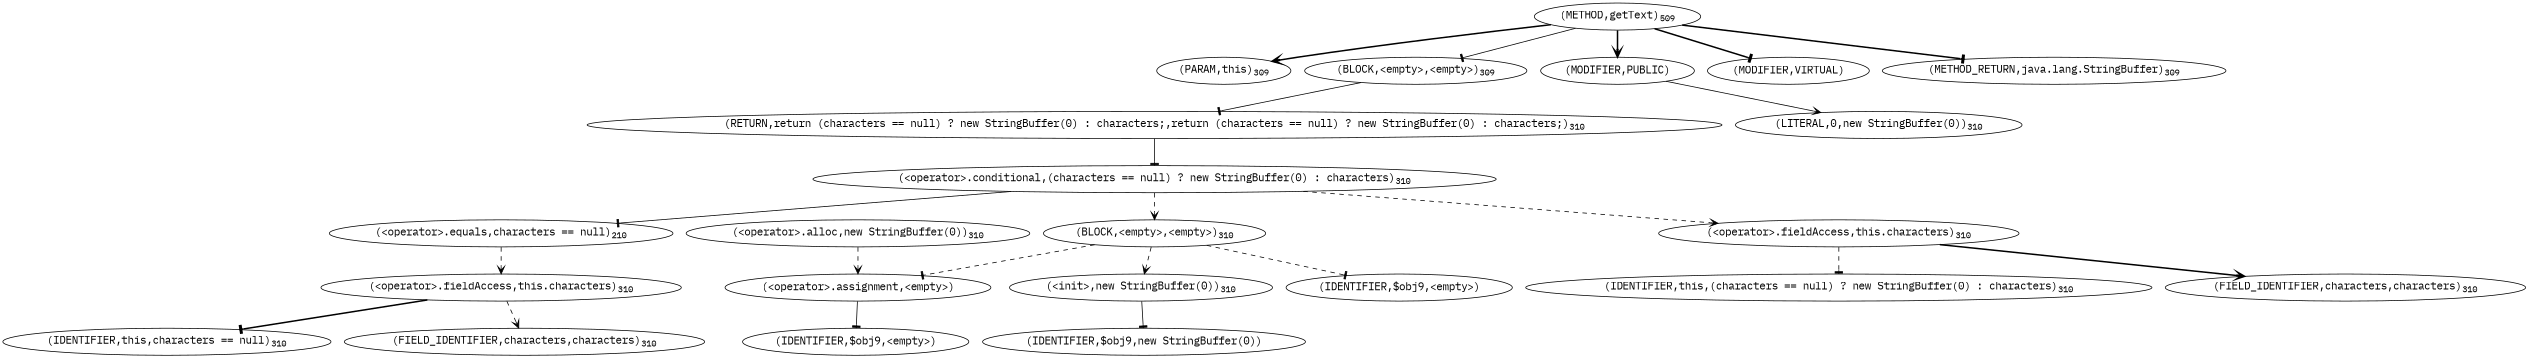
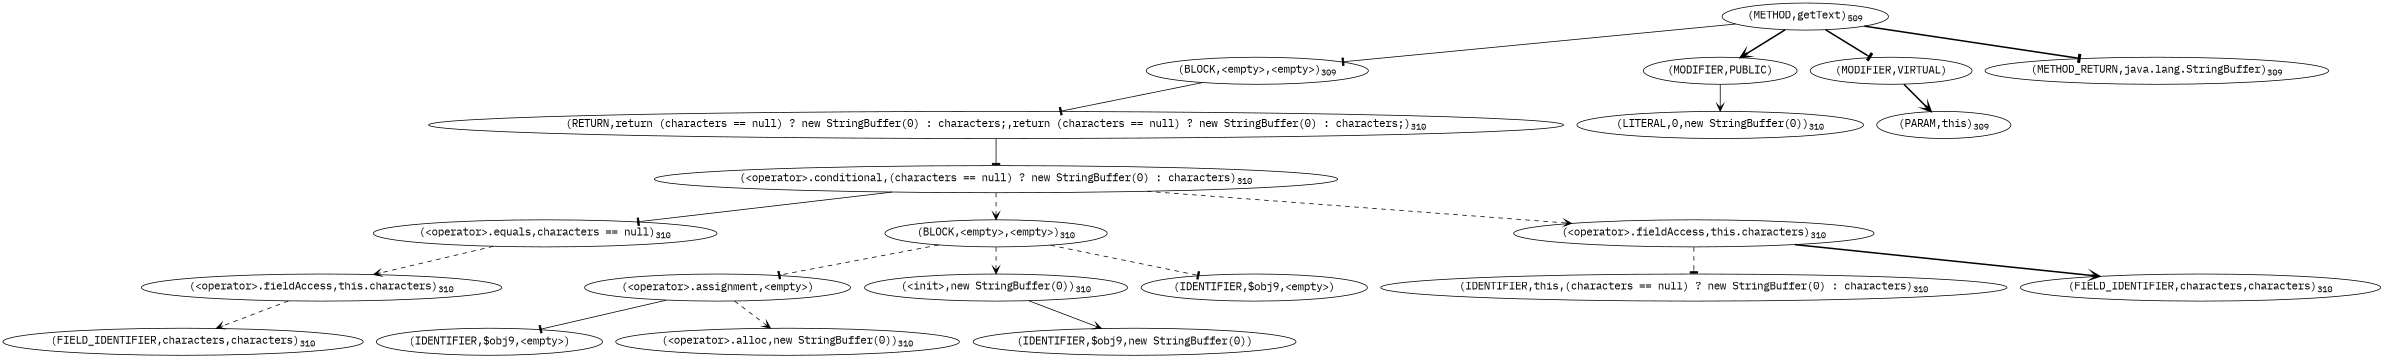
edge "(METHOD,getText)" -> "(PARAM,this)": now "(MODIFIER,VIRTUAL)" -> "(PARAM,this)"
node "(<operator>.equals,characters == null)": text "210" -> "310"
edge "(<operator>.alloc,new StringBuffer(0))" -> "(<operator>.assignment,<empty>)": reversed
edge "(<init>,new StringBuffer(0))" -> "(IDENTIFIER,$obj9,new StringBuffer(0))": arrowhead tee -> vee
node "(IDENTIFIER,this,characters == null)": removed
